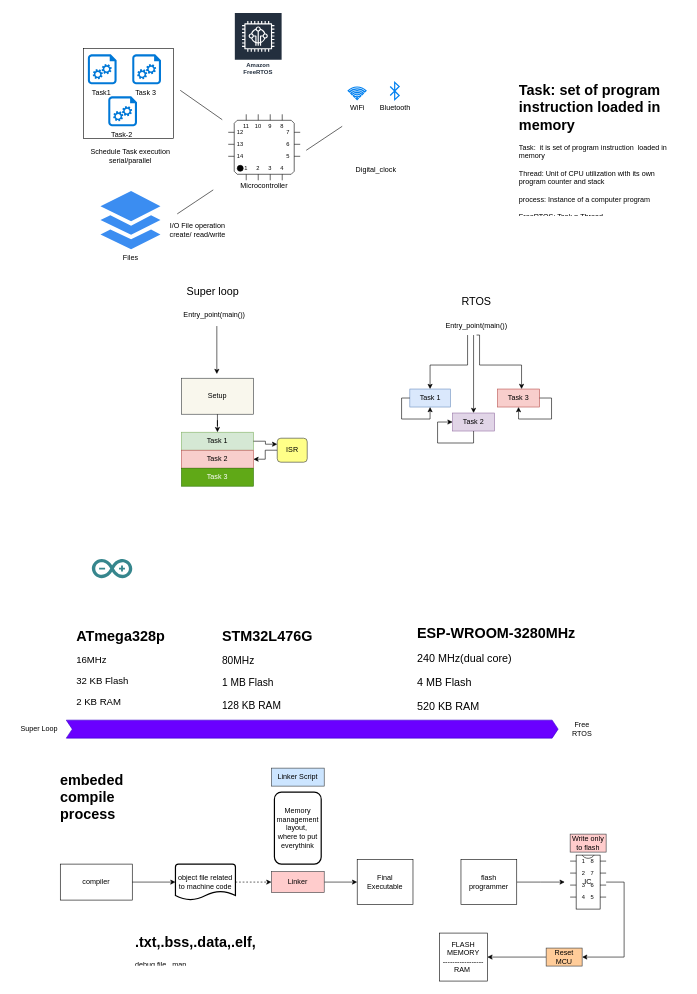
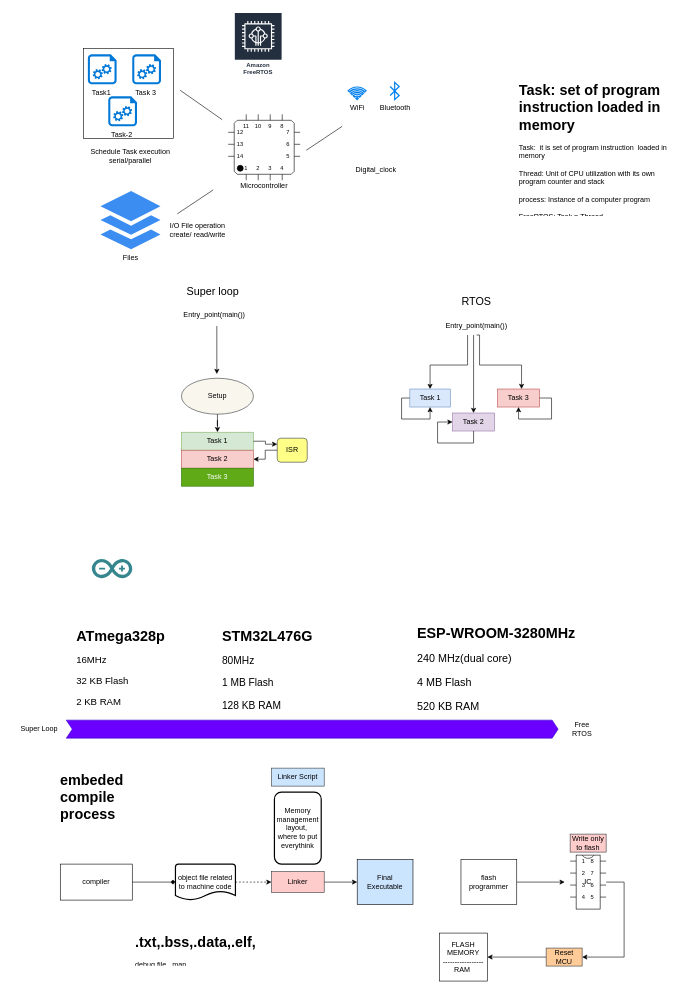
node "Setup": shape rectangle -> ellipse
edge "compiler" -> "object file related to machine code": arrowhead classic -> diamond
node "Final Executable": fillcolor #ffffff -> #cce5ff
